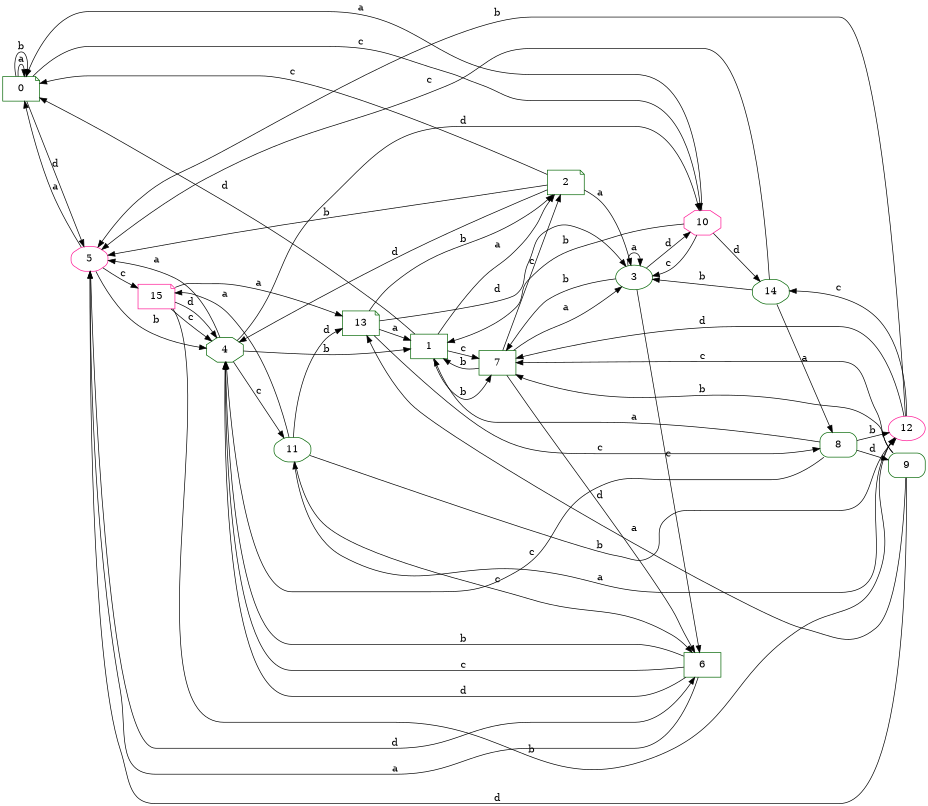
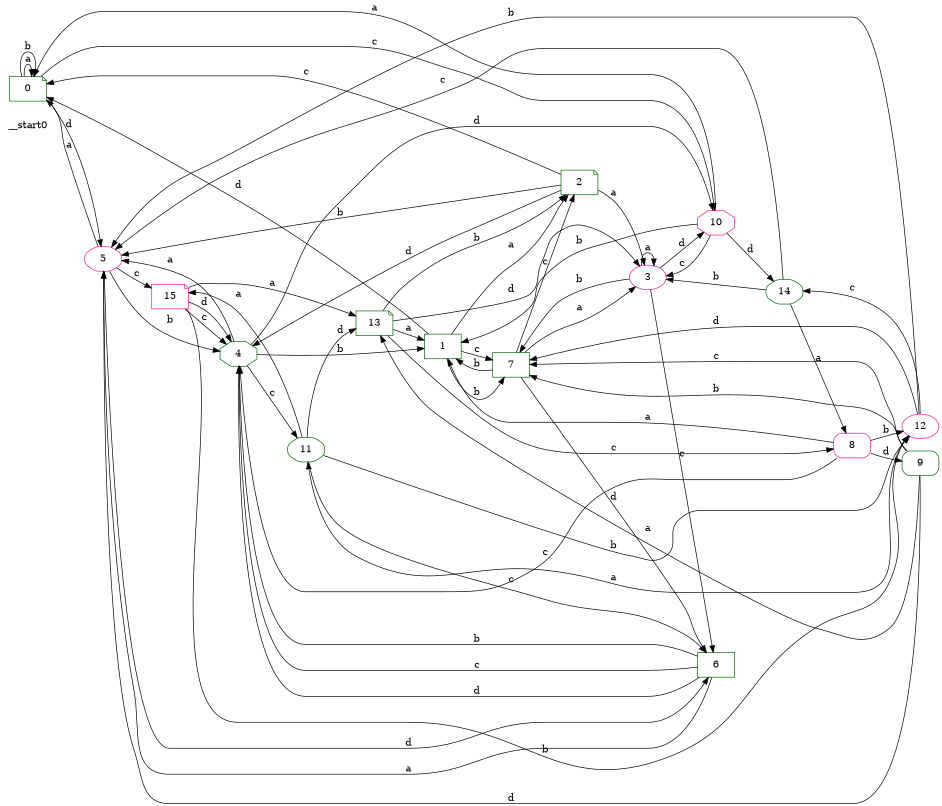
node "__start0": added
node "3": color darkgreen -> deeppink
node "8": color darkgreen -> deeppink
